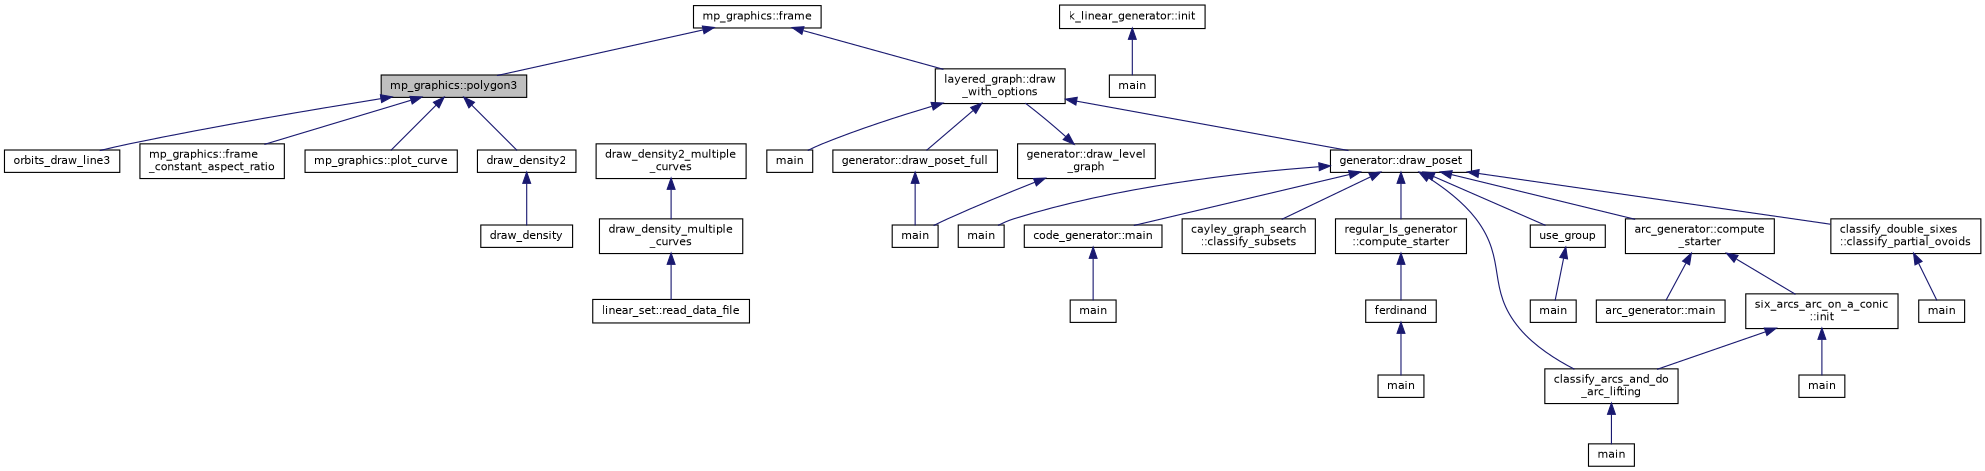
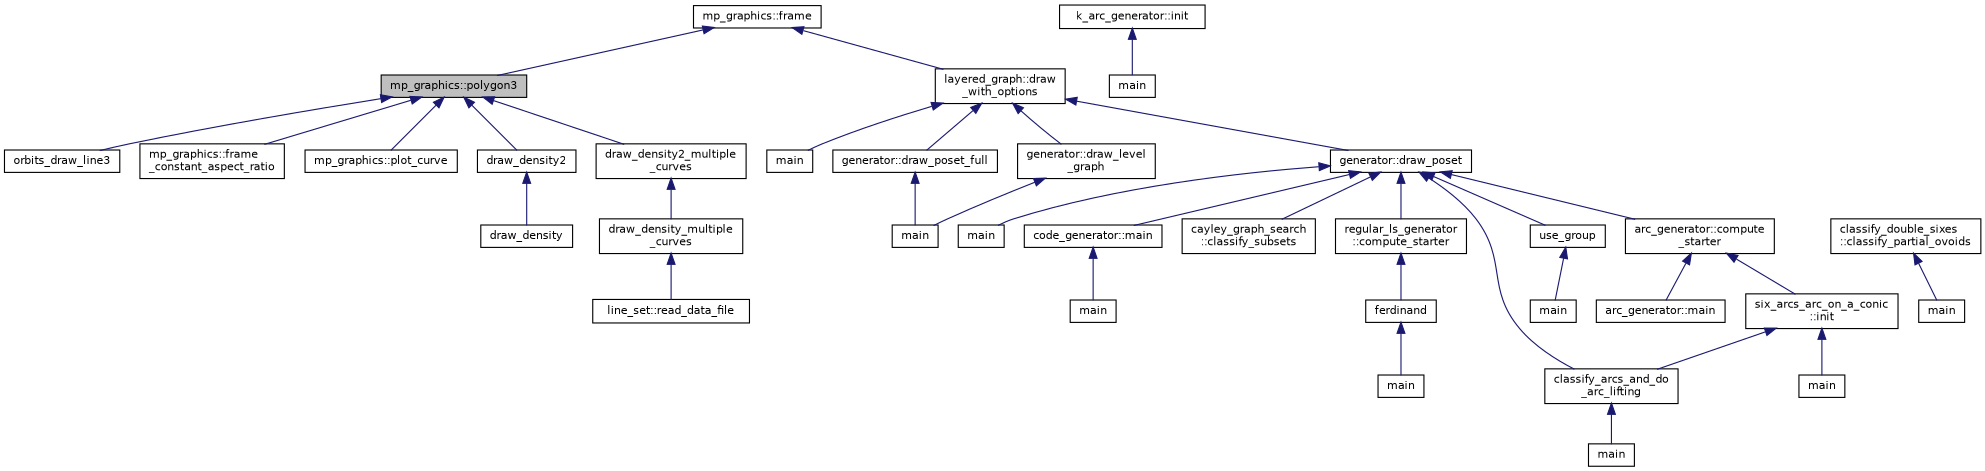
node "k_linear_generator::init": label "k_linear_generator::init" -> "k_arc_generator::init"
edge "layered_graph::draw _with_options" -> "generator::draw_level _graph": reversed
edge "draw_density2_multiple _curves" -> "mp_graphics::polygon3": added
edge "classify_double_sixes ::classify_partial_ovoids" -> "generator::draw_poset": removed
node "linear_set::read_data_file": label "linear_set::read_data_file" -> "line_set::read_data_file"
